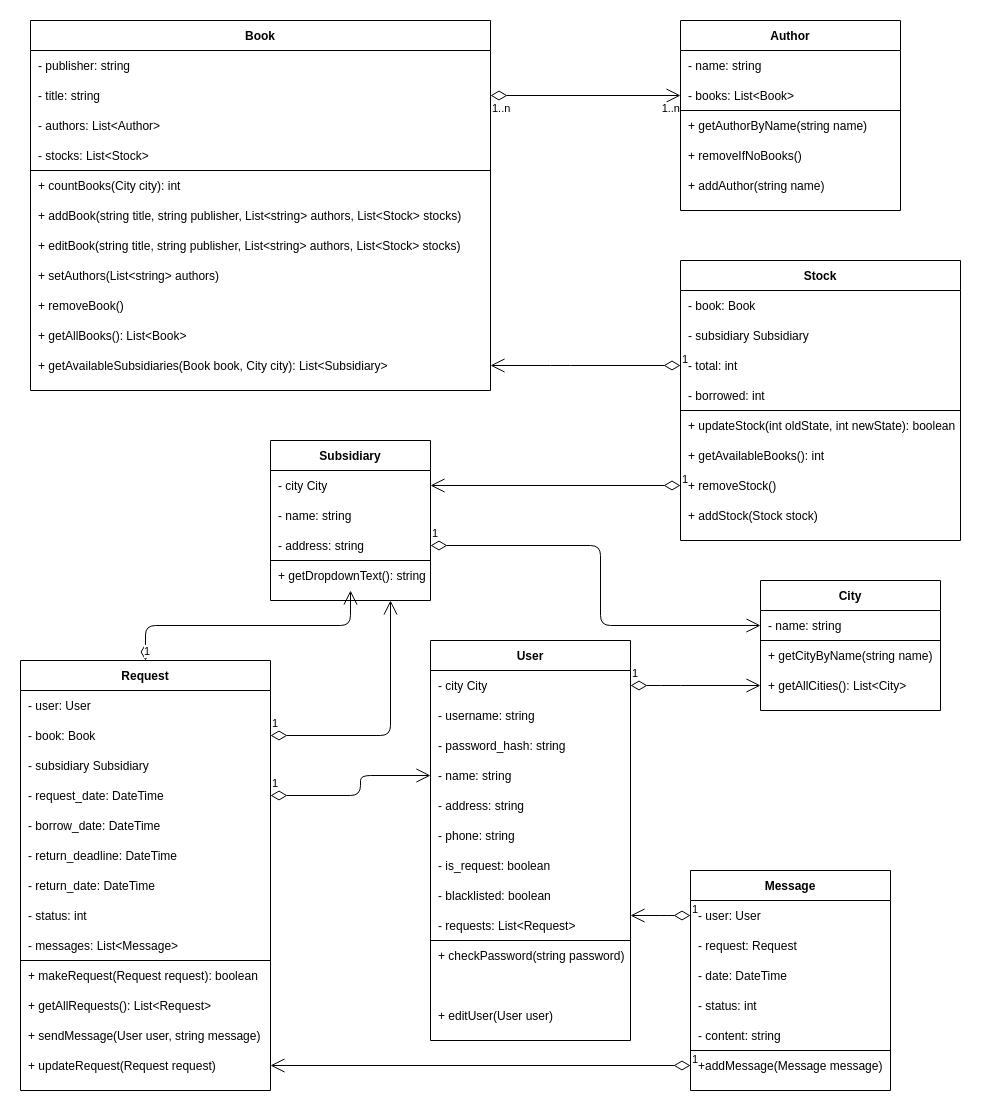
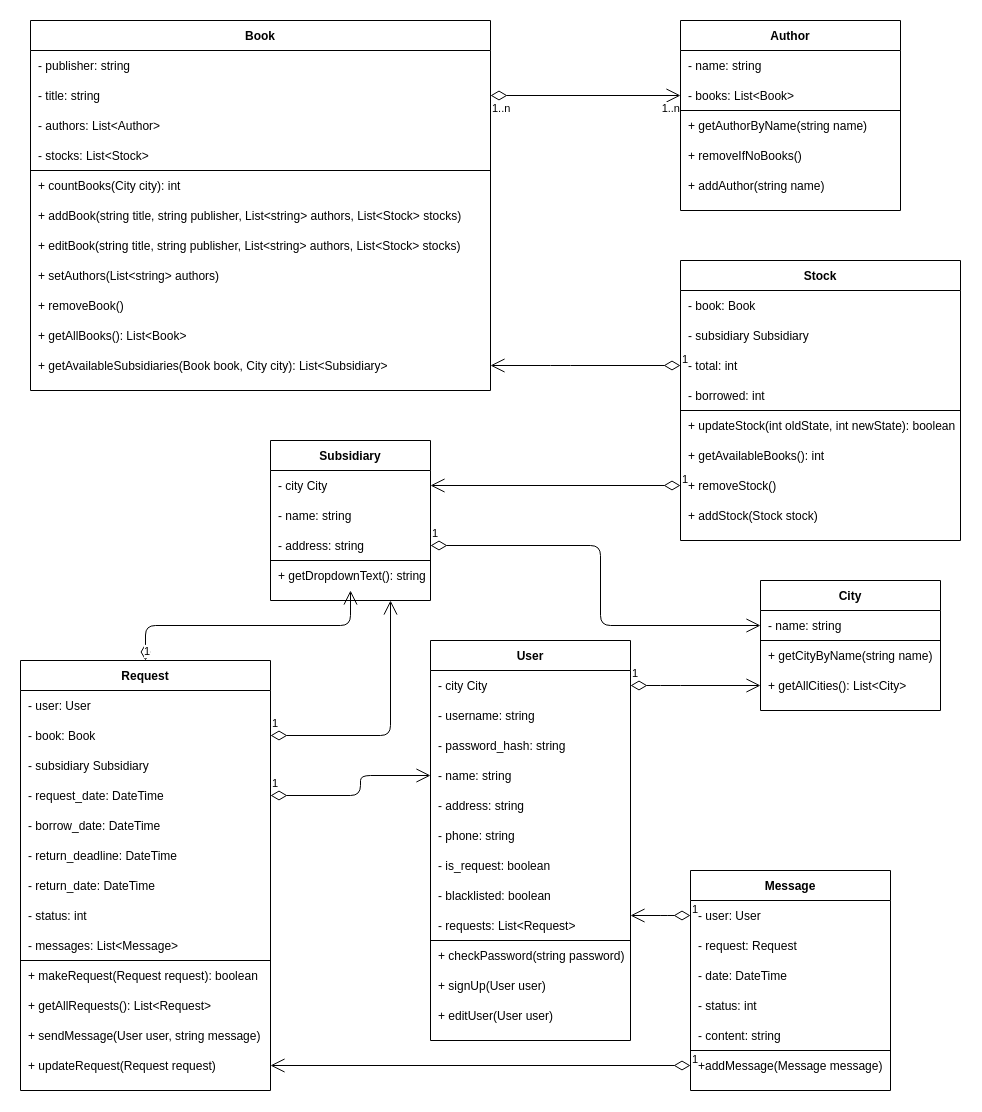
node "+ signUp(User user)": added
